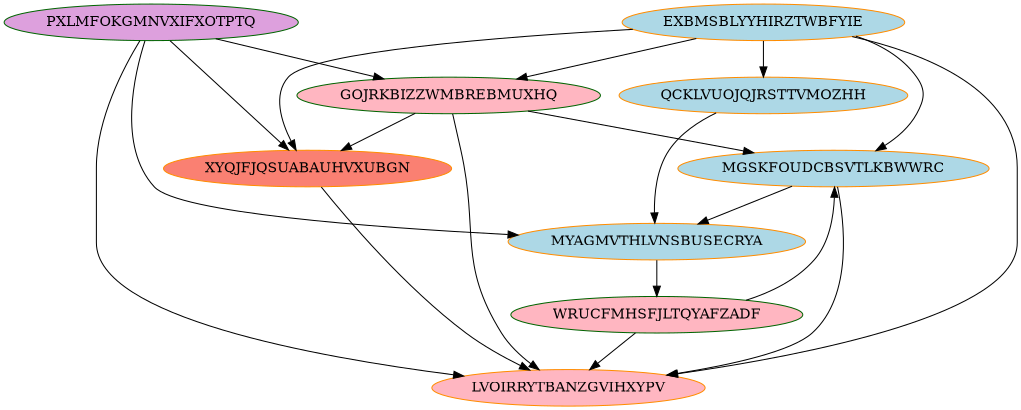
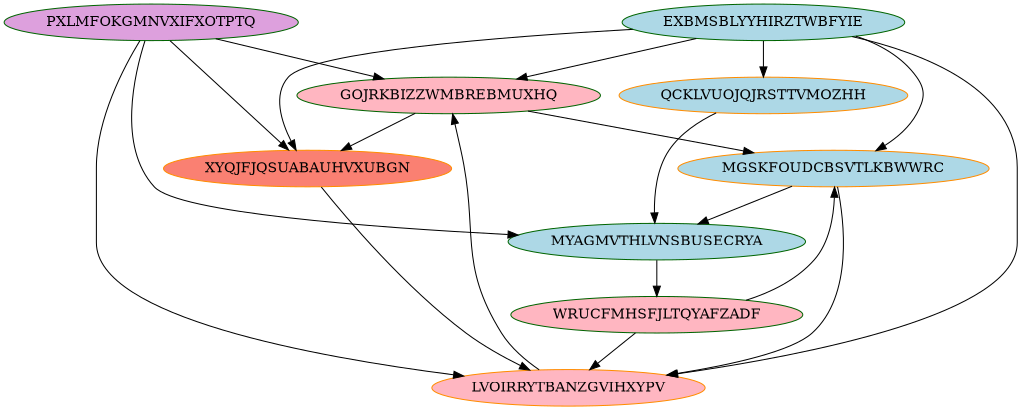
node "EXBMSBLYYHIRZTWBFYIE": color darkorange -> darkgreen
node "MYAGMVTHLVNSBUSECRYA": color darkorange -> darkgreen
edge "GOJRKBIZZWMBREBMUXHQ" -> "LVOIRRYTBANZGVIHXYPV": reversed
